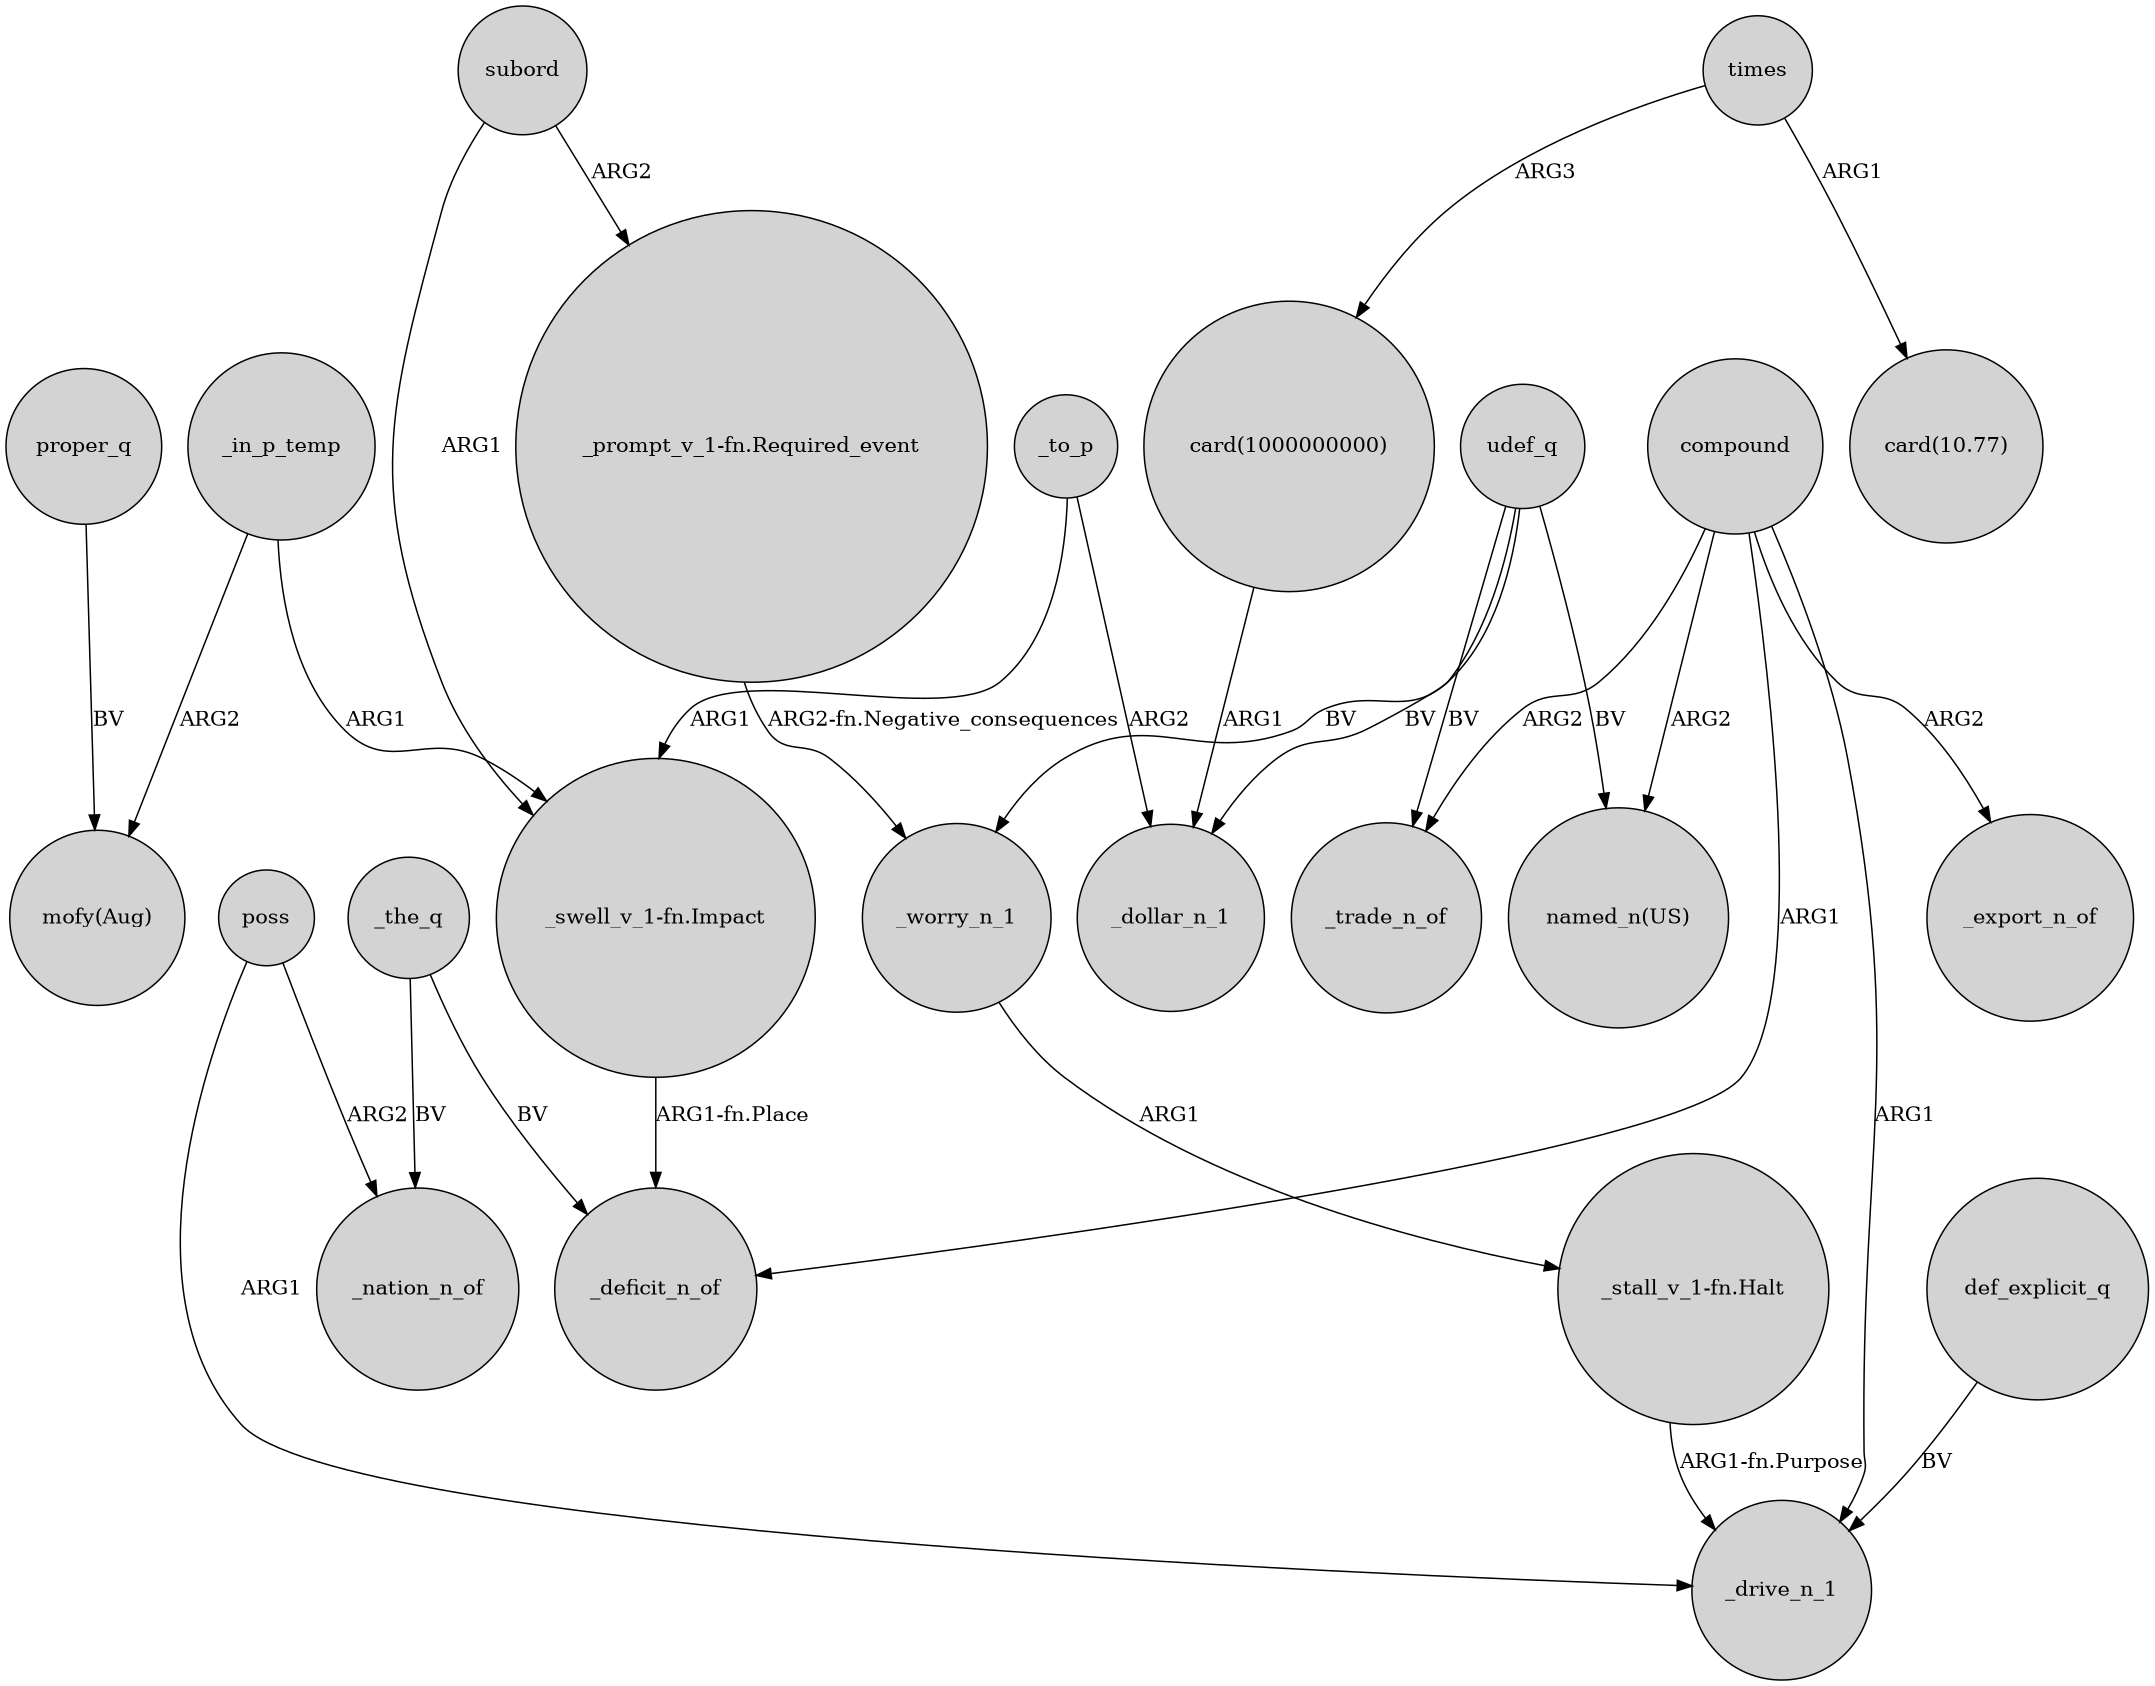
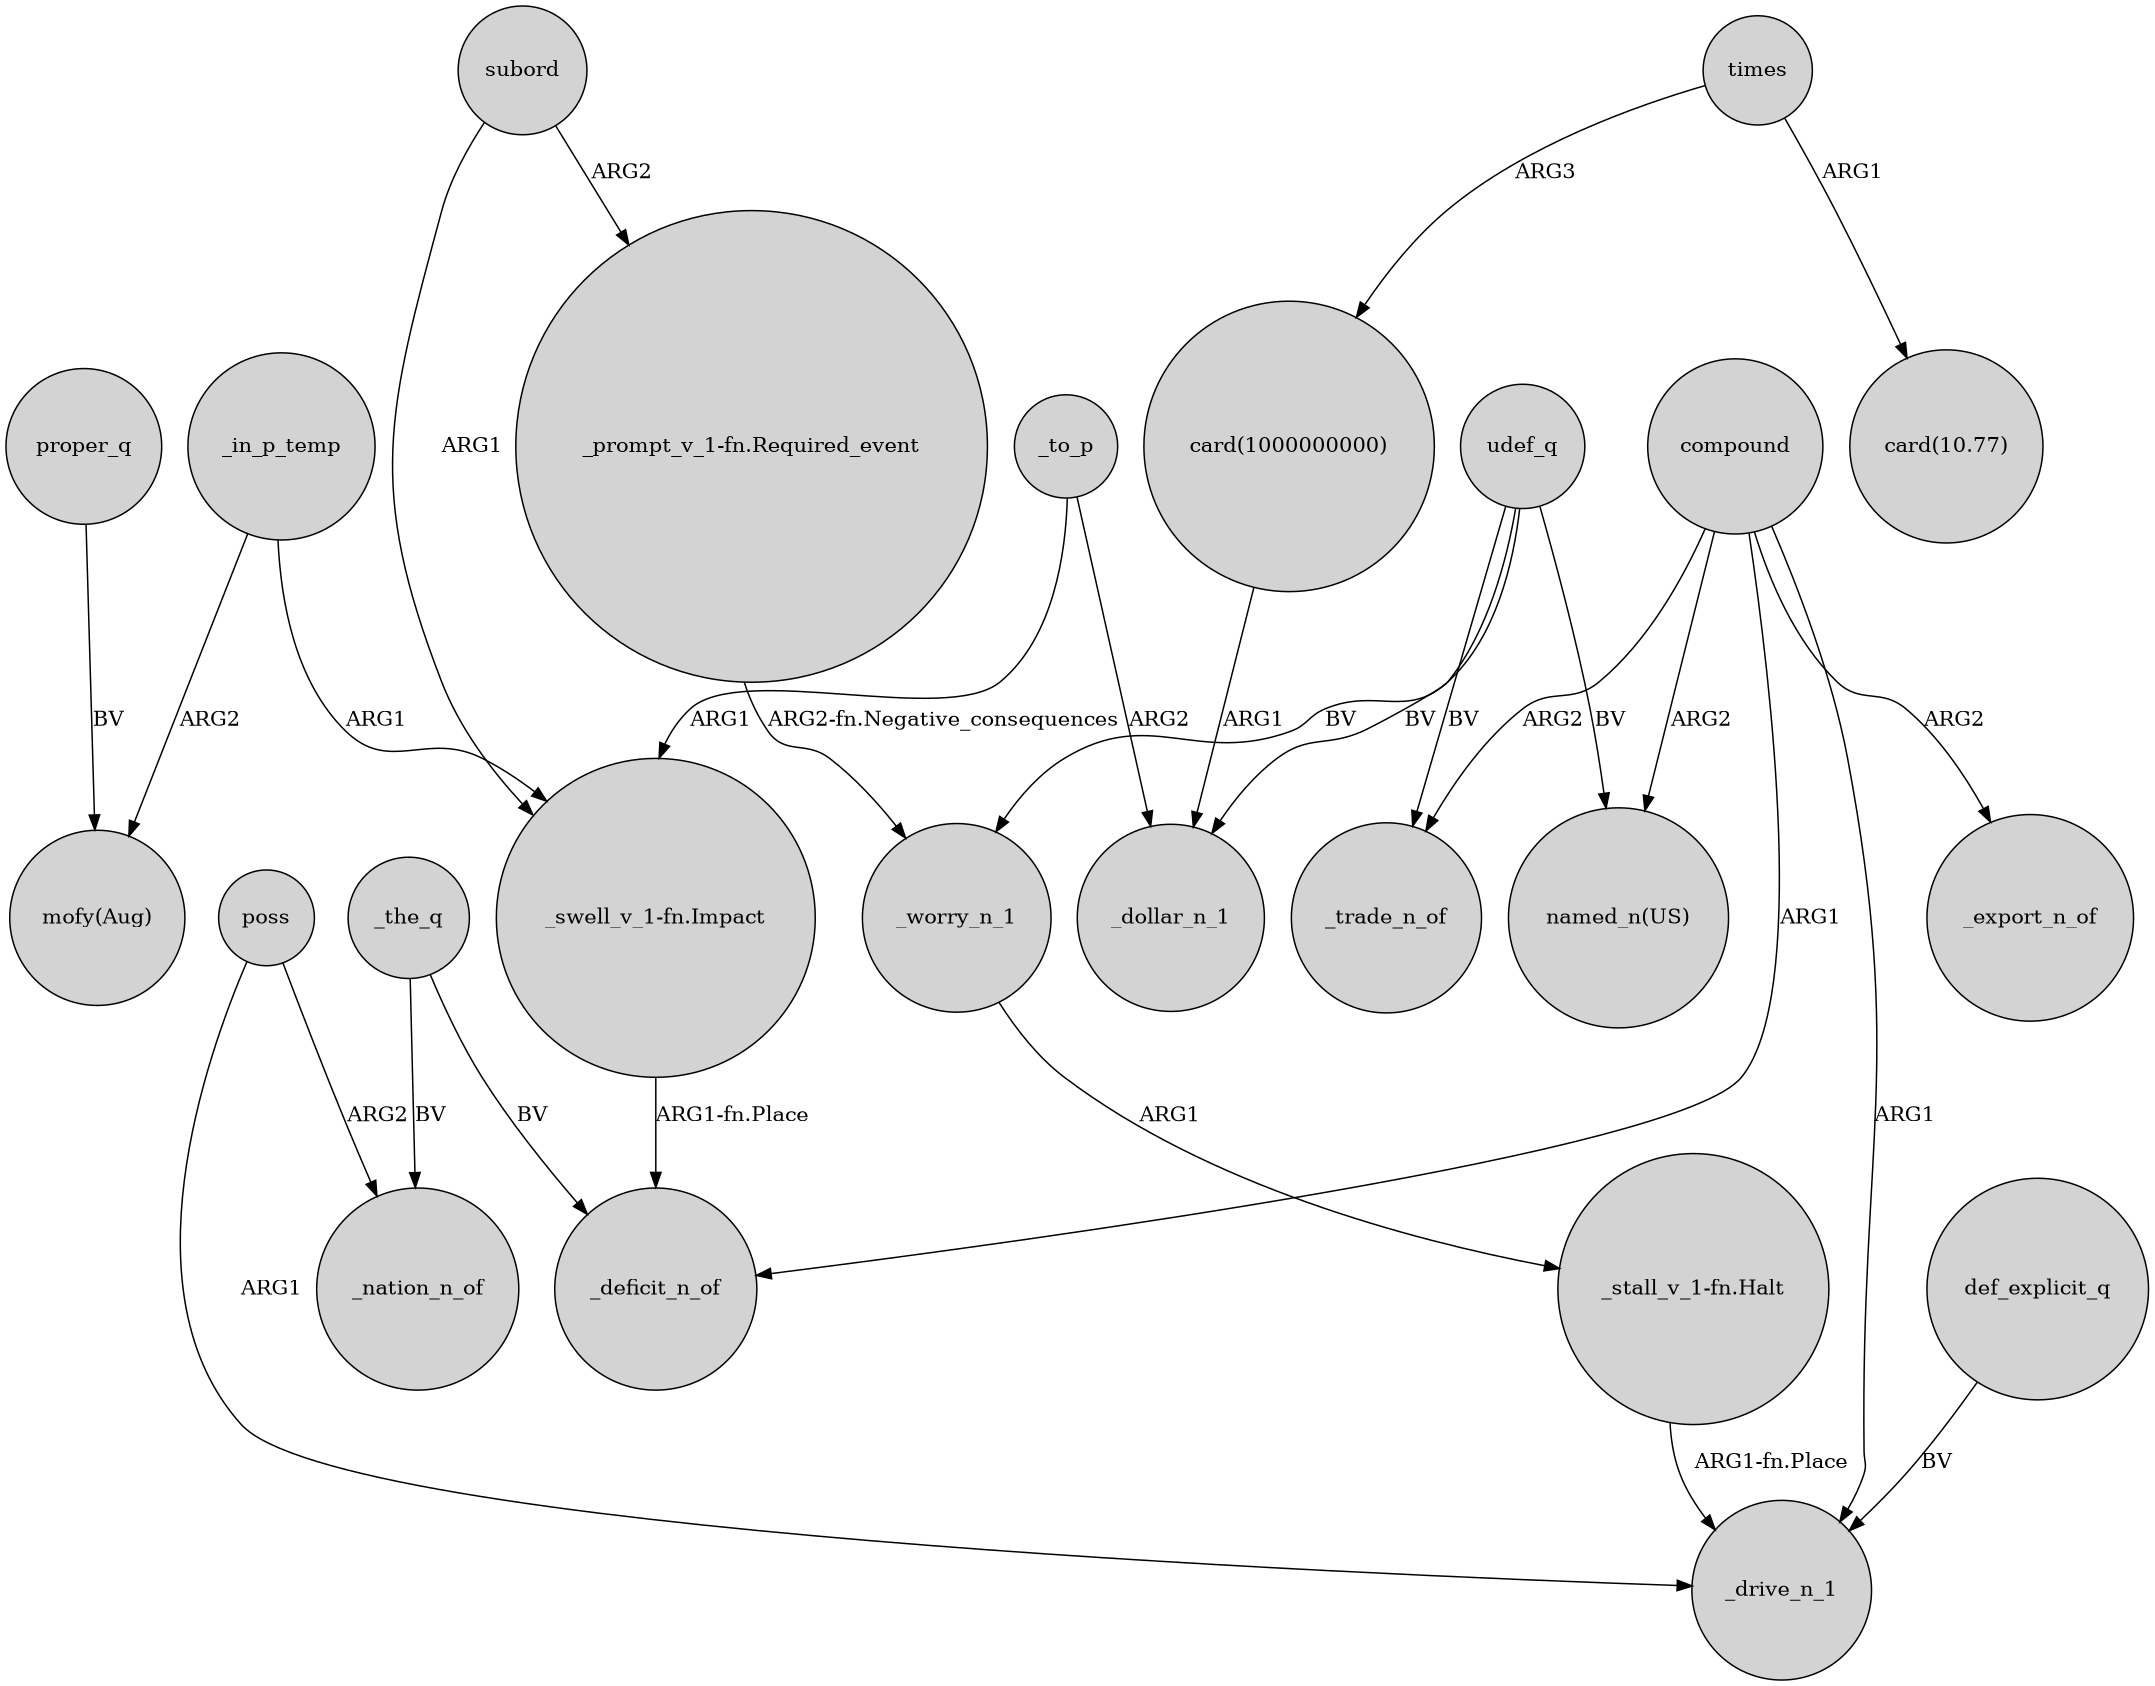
edge "_stall_v_1-fn.Halt" -> "_drive_n_1": label "ARG1-fn.Purpose" -> "ARG1-fn.Place"
